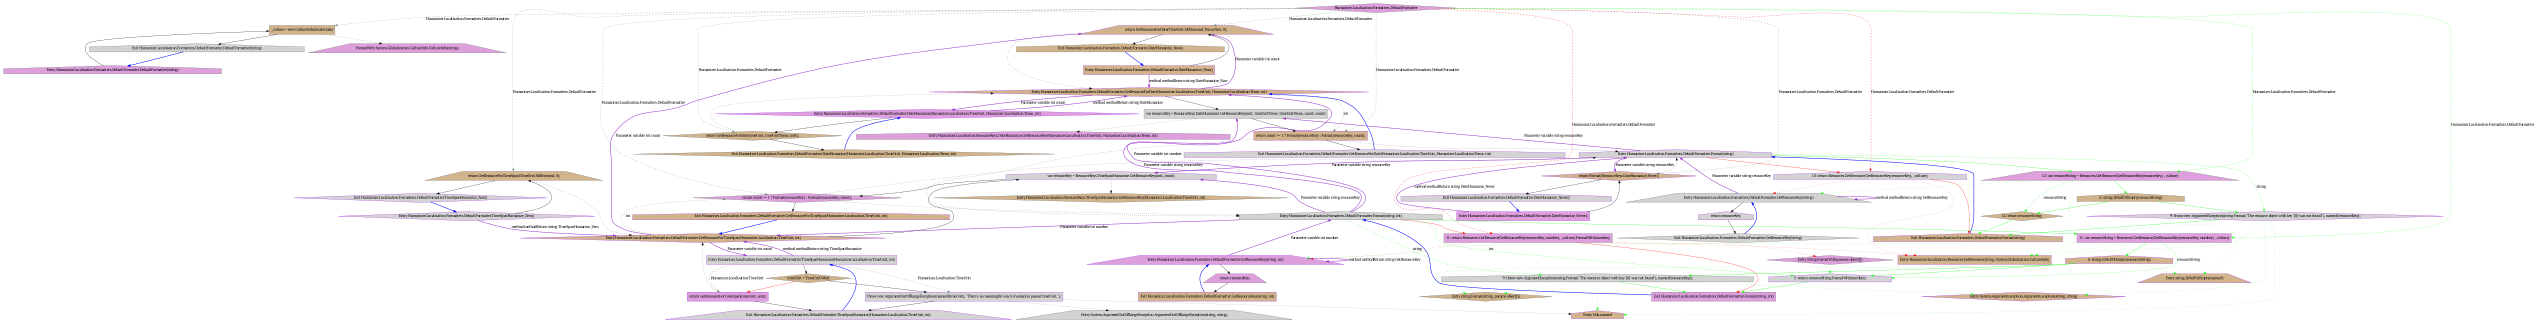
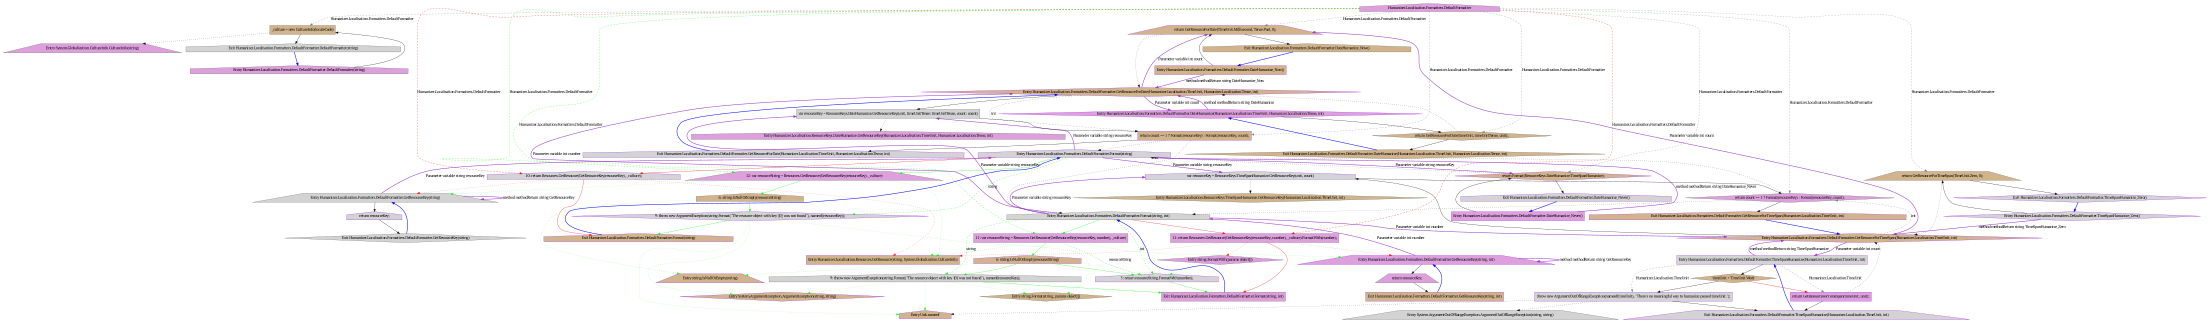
node "Humanizer.Localisation.Formatters.DefaultFormatter": shape diamond -> house
node "FormatWith System.Globalization.CultureInfo.CultureInfo(string)": label "FormatWith System.Globalization.CultureInfo.CultureInfo(string)" -> "Entry System.Globalization.CultureInfo.CultureInfo(string)"
node "return GetResourceForTimeSpan(TimeUnit.Millisecond, 0);": label "return GetResourceForTimeSpan(TimeUnit.Millisecond, 0);" -> "return GetResourceForTimeSpan(TimeUnit.Zero, 0);"
node "return Format(ResourceKeys.DateHumanize.Never);": label "return Format(ResourceKeys.DateHumanize.Never);" -> "return Format(ResourceKeys.DateHumanize.TimeSpanHumanize);"
node "12: return resourceString;": removed
node "Entry string.IsNullOrEmpty(nameof)": label "Entry string.IsNullOrEmpty(nameof)" -> "Entry string.IsNullOrEmpty(string)"
